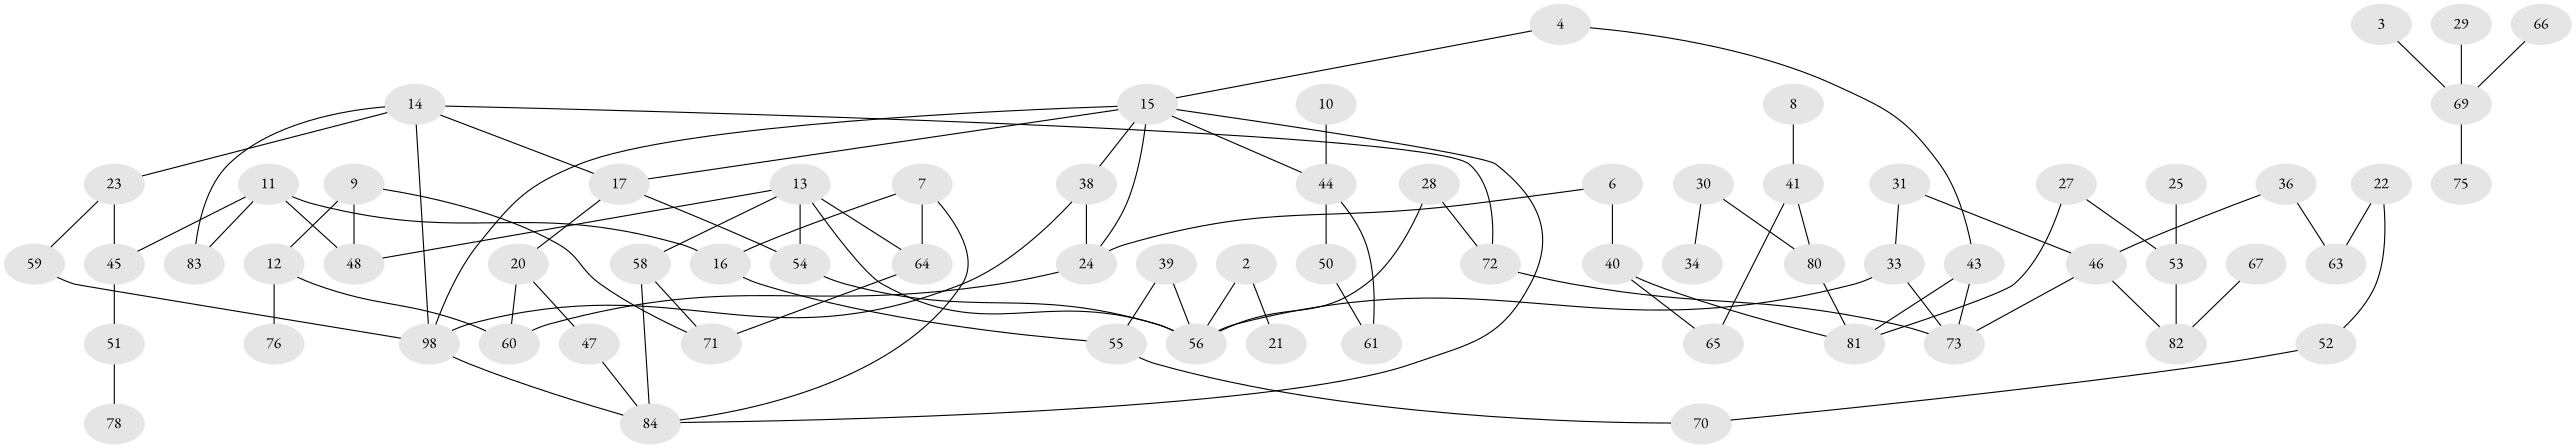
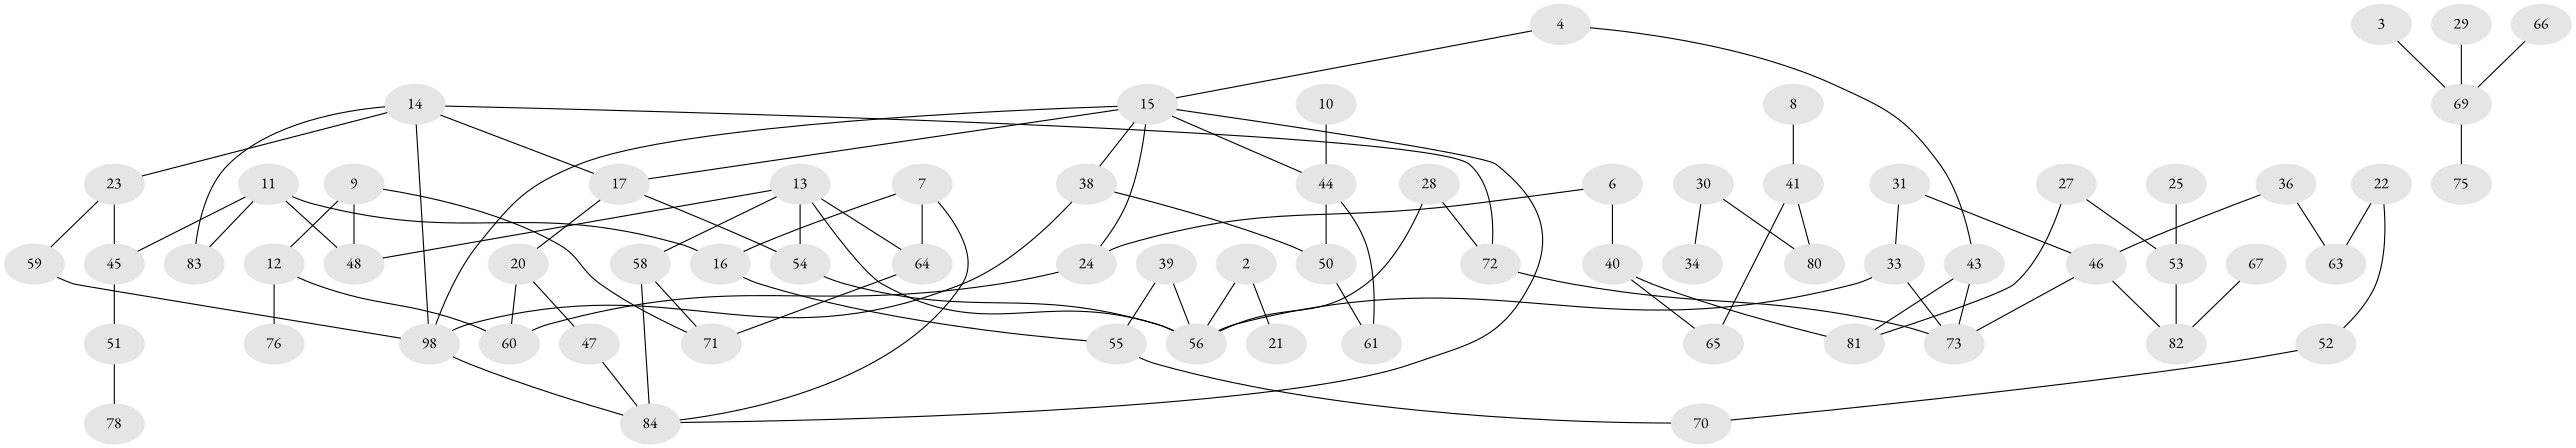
edge "38" -- "24": now "38" -- "50"
edge "80" -- "81": removed
